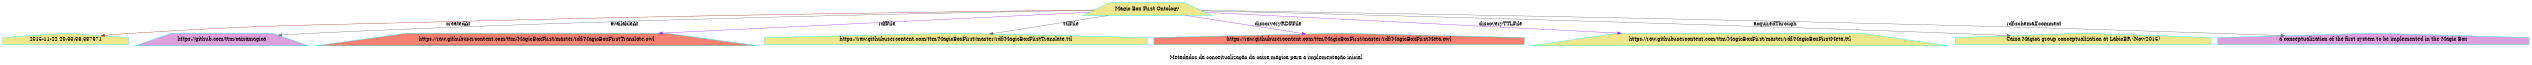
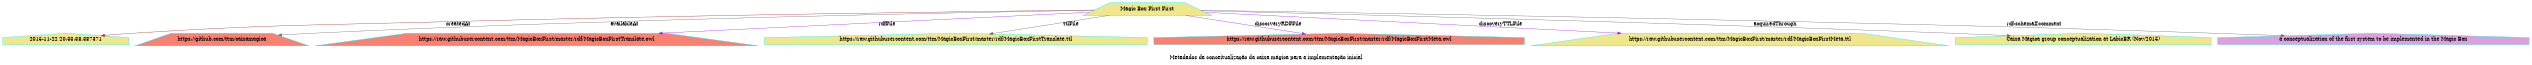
node "Magic Box First Ontology": label "Magic Box First Ontology" -> "Magic Box First First"
node "https://github.com/ttm/caixamagica": fillcolor plum -> salmon
